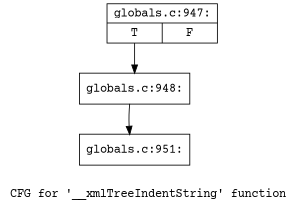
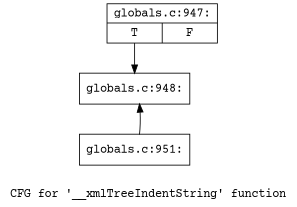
edge "globals.c:948:" -> "globals.c:951:": reversed
